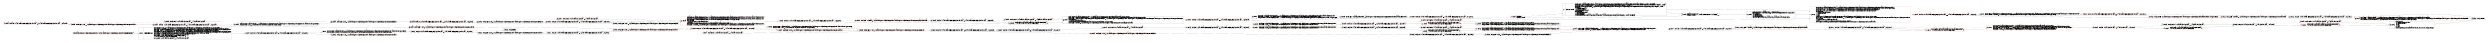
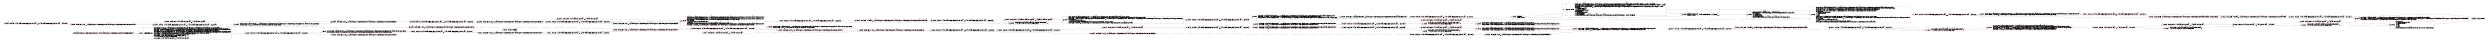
node "71: 0x00ed": text "Splitter:B:71:0x00ed" -> "Catch:B:71:0x00ed"
node "4: 0x0025": text "0x0025: RETURN" -> "0x0025: IMMUTABLE"
